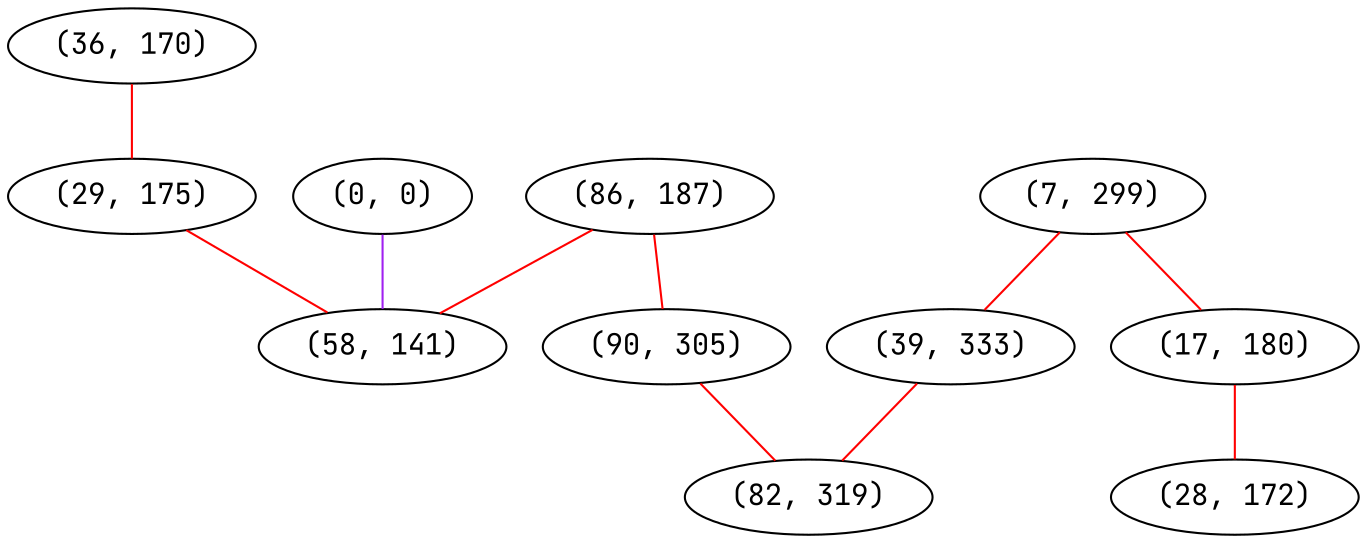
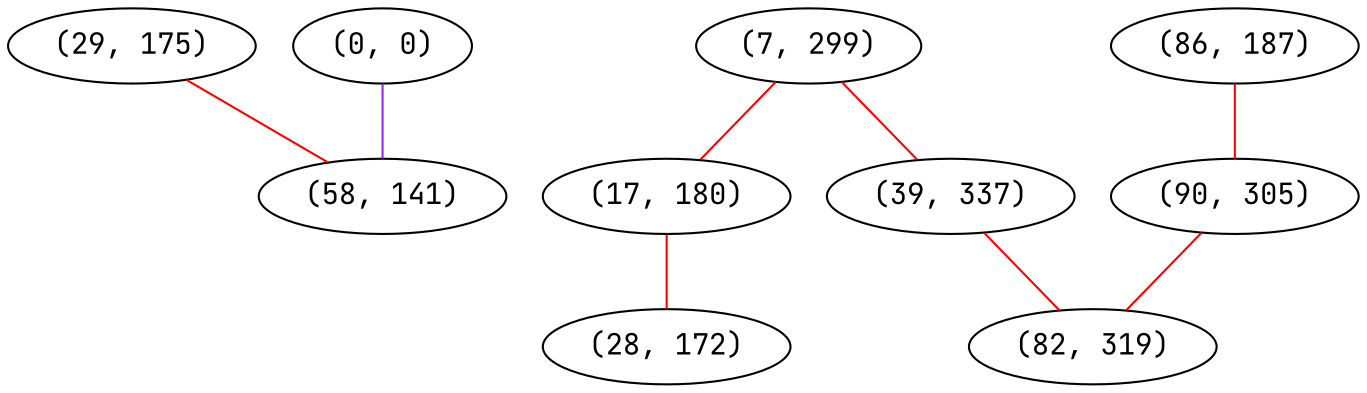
node "(36, 170)": removed
edge "(86, 187)" -- "(58, 141)": removed
node "(39, 333)": label "(39, 333)" -> "(39, 337)"
